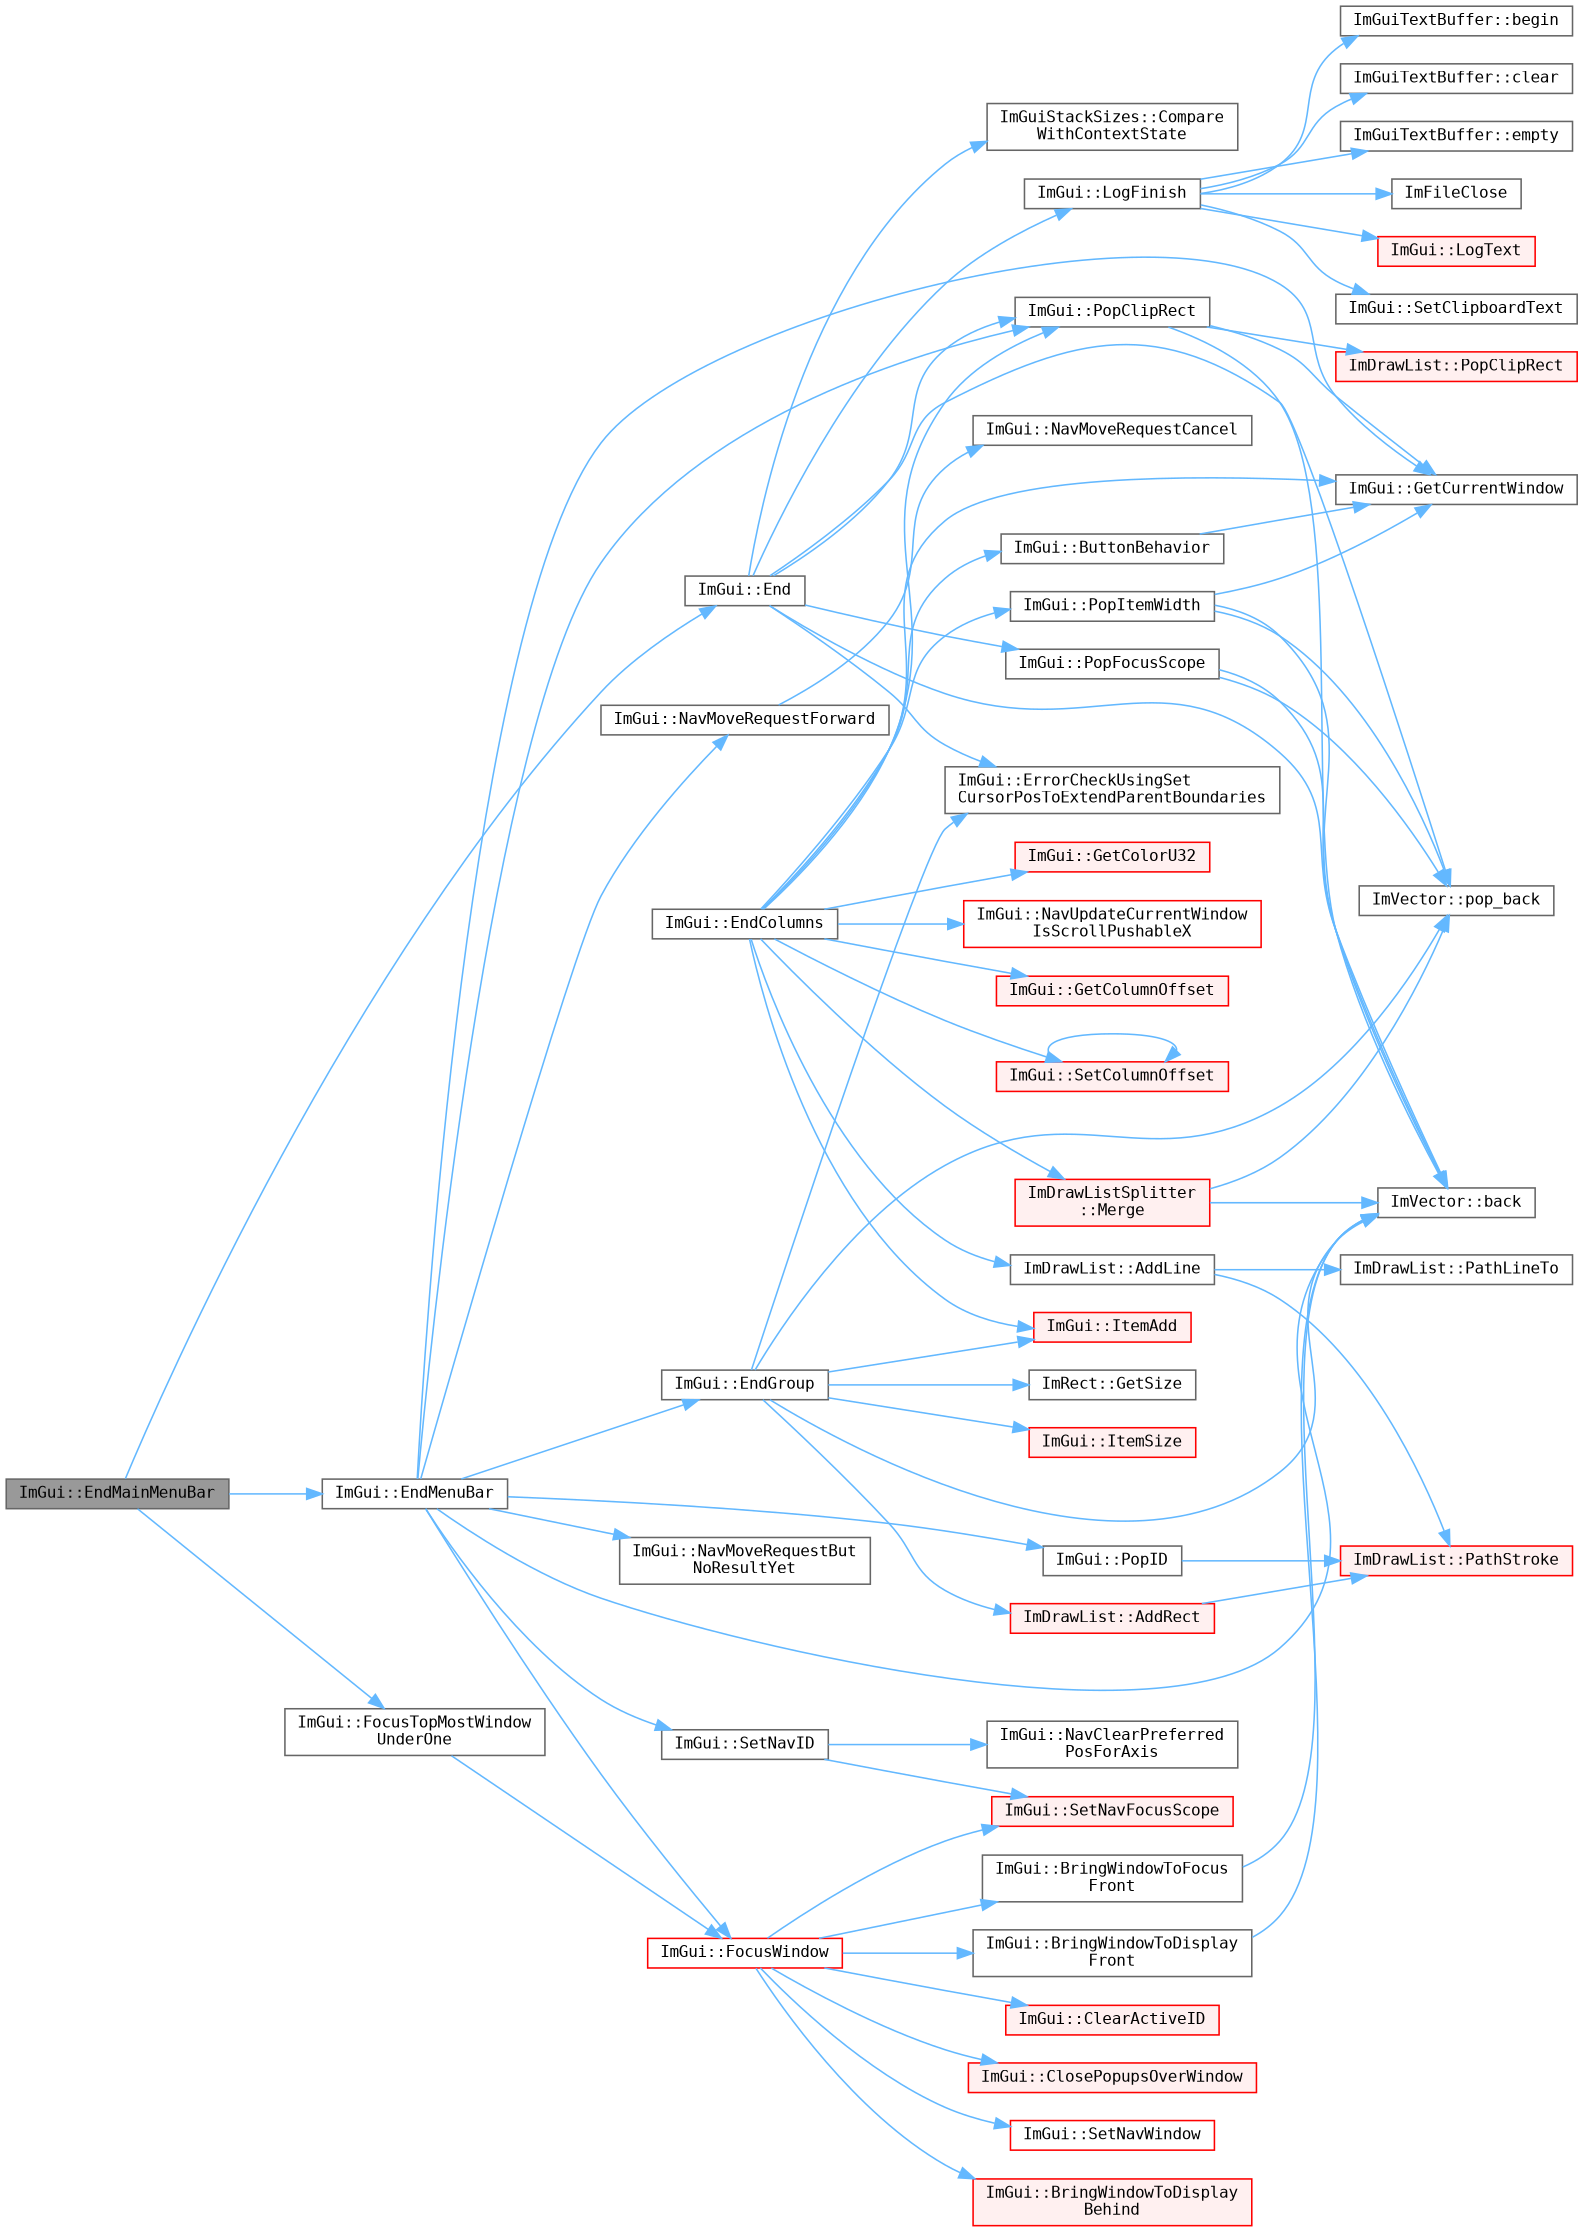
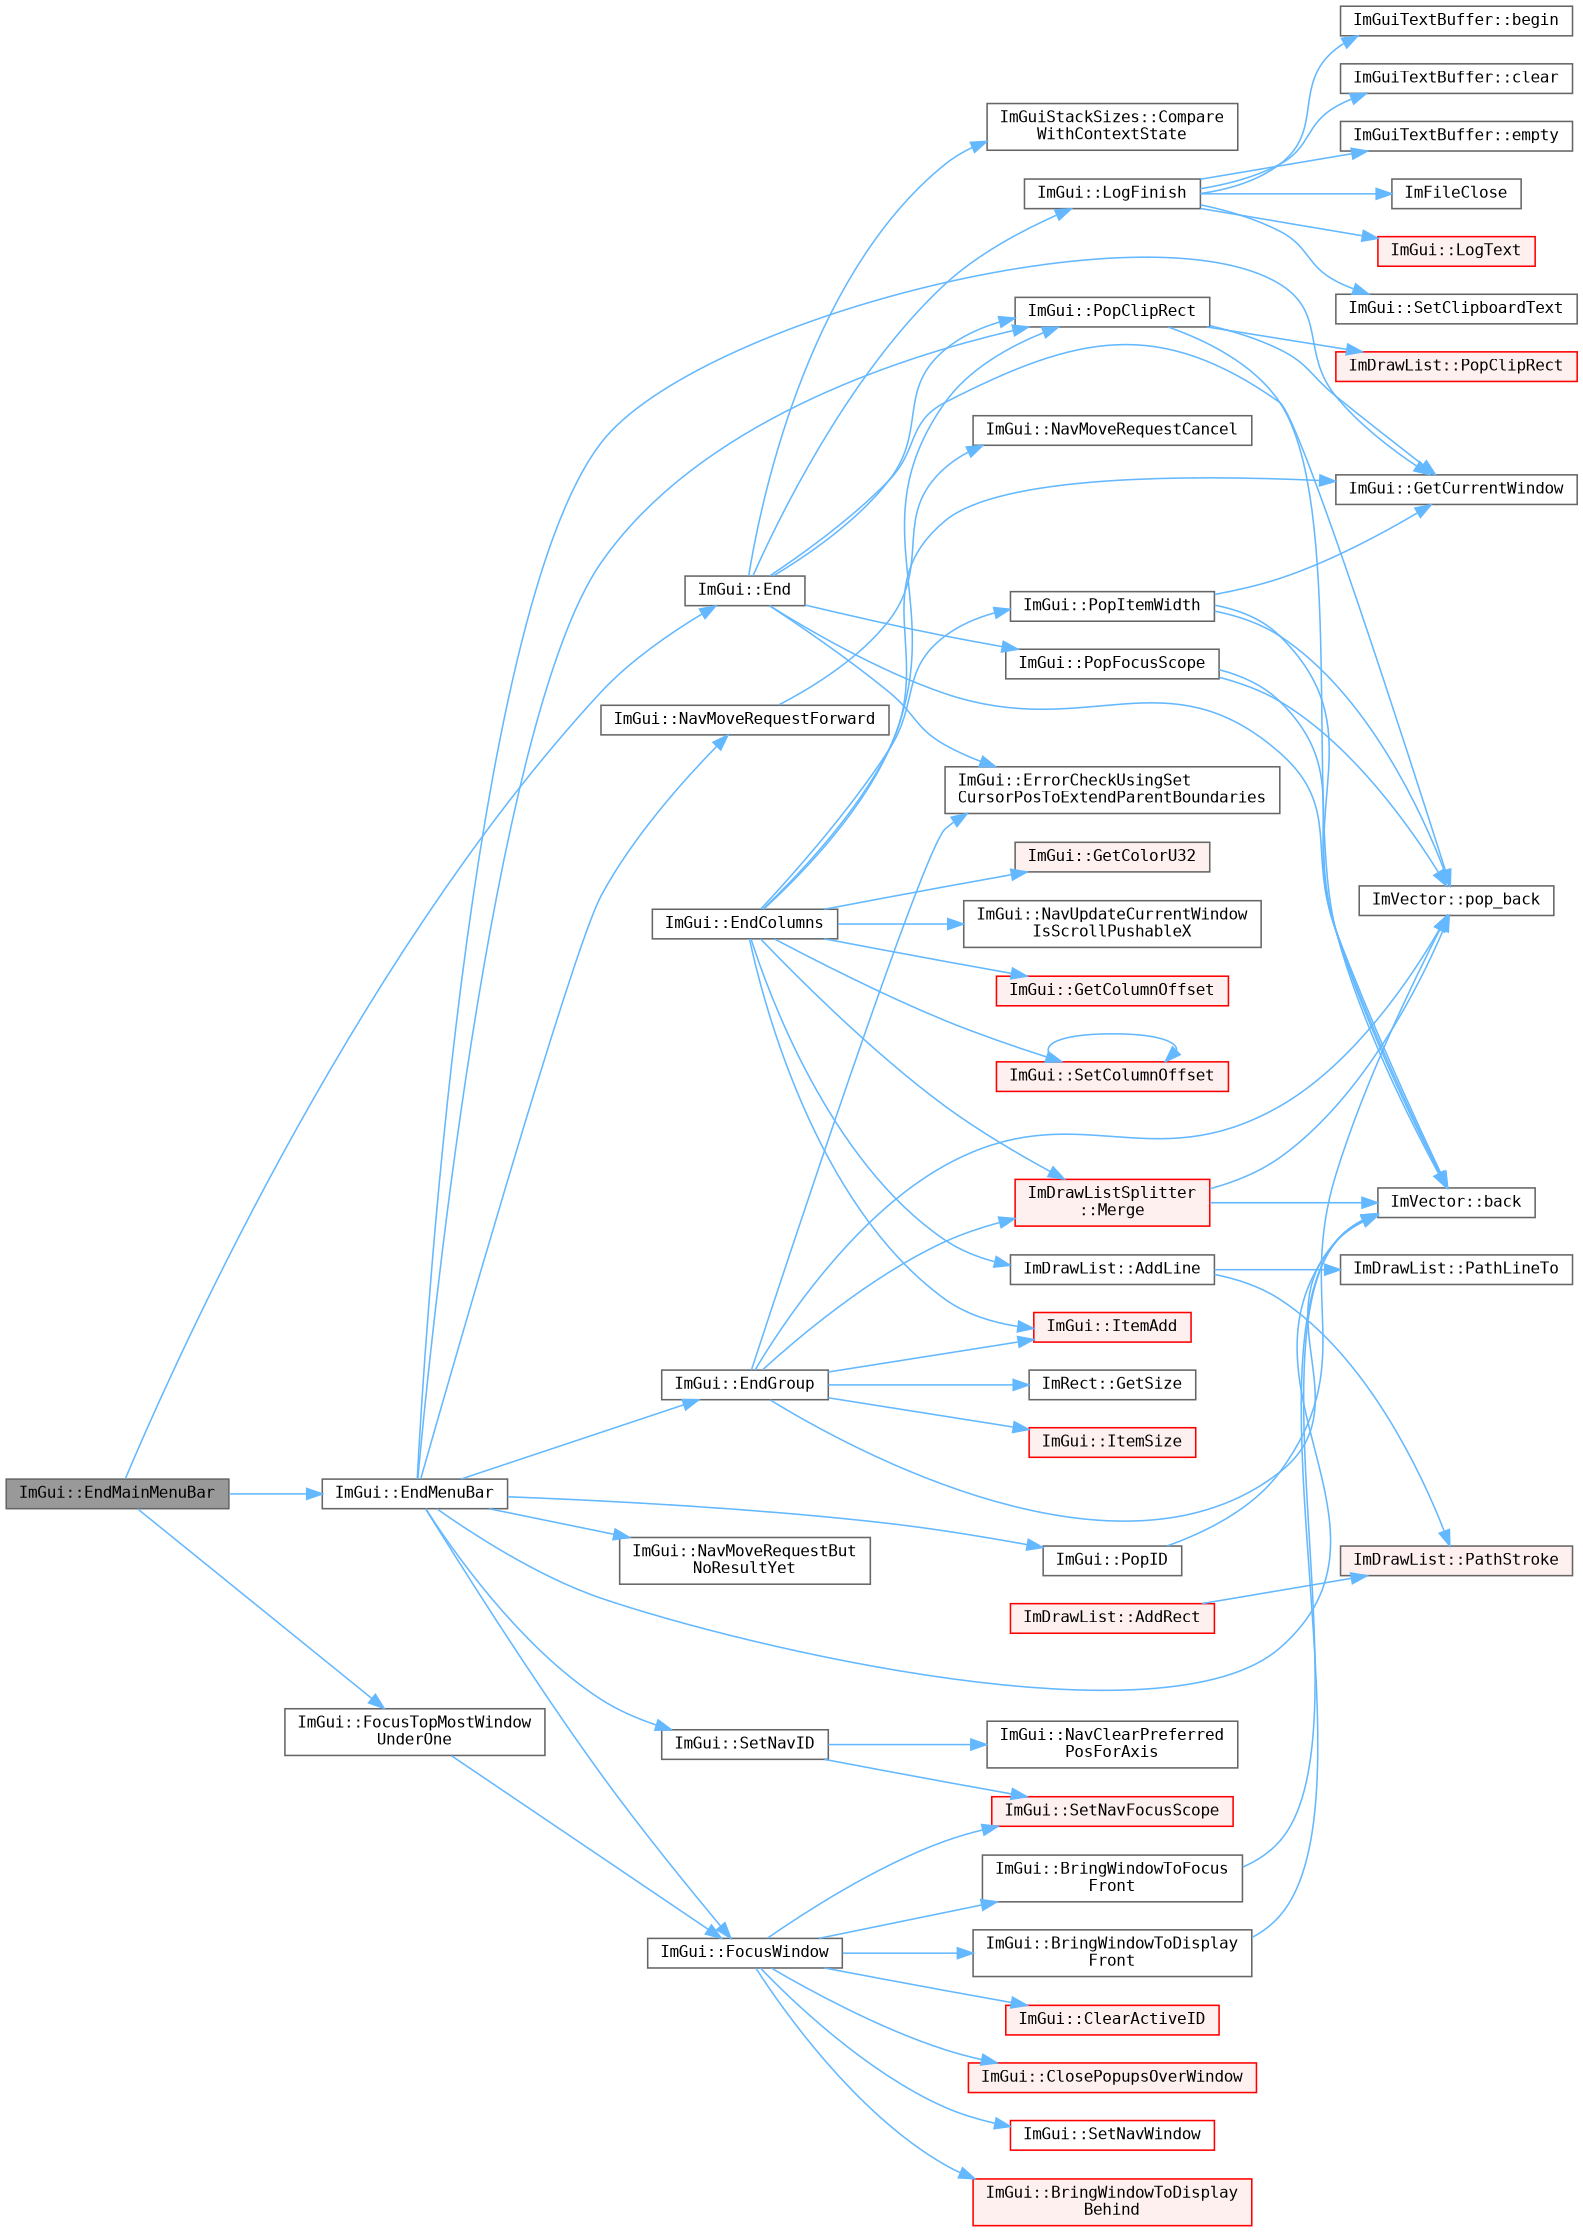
node "ImGui::ButtonBehavior": removed
node "ImGui::GetColorU32": color red -> grey40
node "ImGui::NavUpdateCurrentWindow IsScrollPushableX": color red -> grey40
edge "ImGui::EndGroup" -> "ImDrawList::AddRect": now "ImGui::EndGroup" -> "ImDrawListSplitter ::Merge"
edge "ImGui::PopID" -> "ImDrawList::PathStroke": now "ImGui::PopID" -> "ImVector::pop_back"
node "ImDrawList::PathStroke": color red -> grey40
node "ImGui::FocusWindow": color red -> grey40
